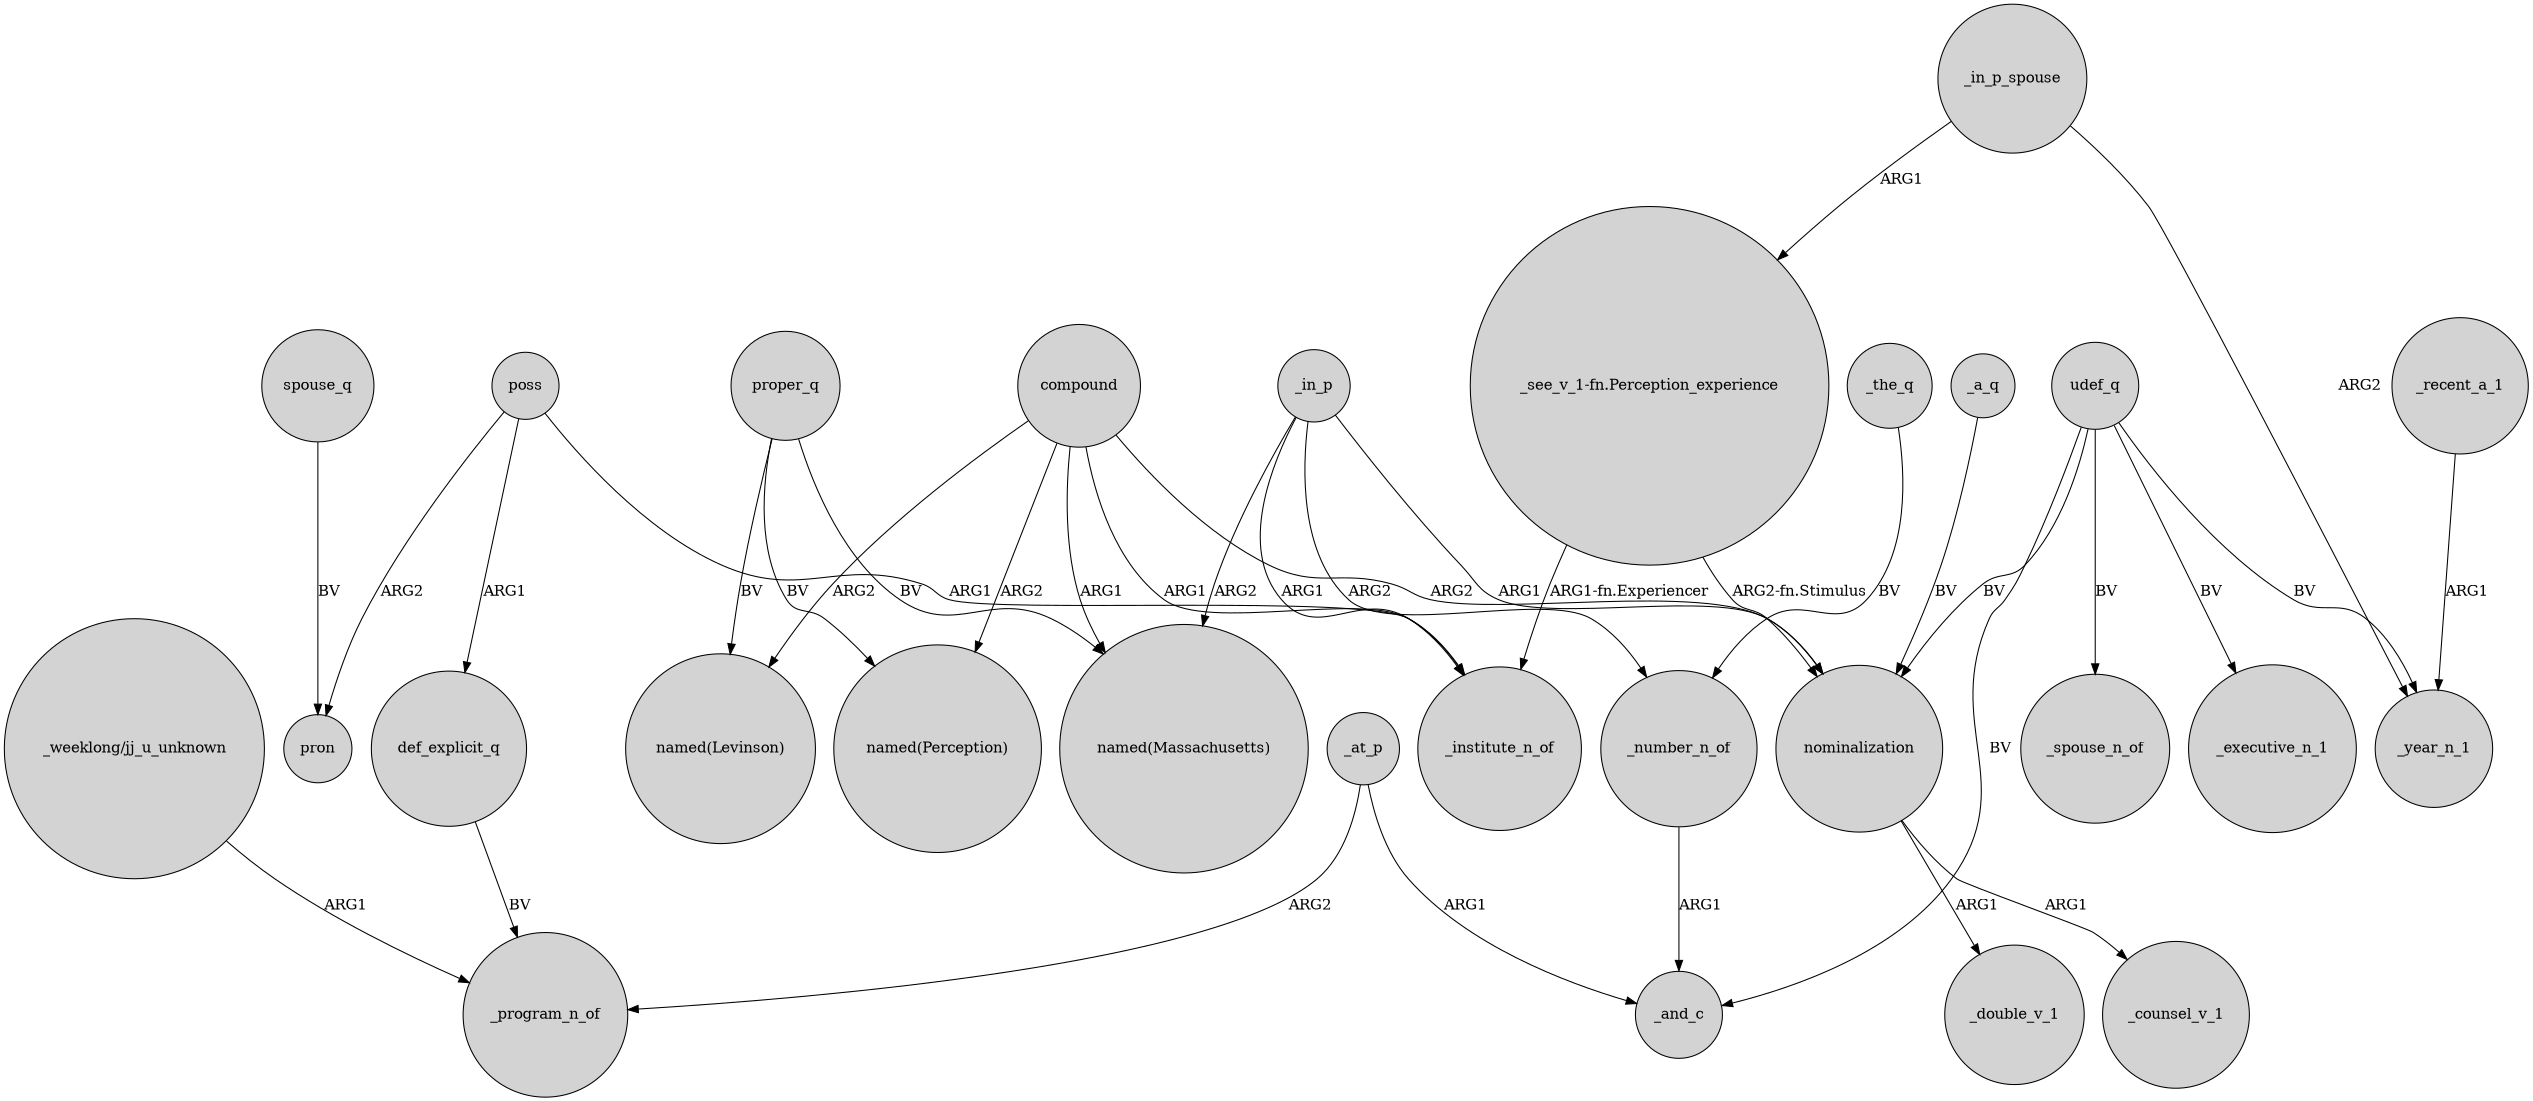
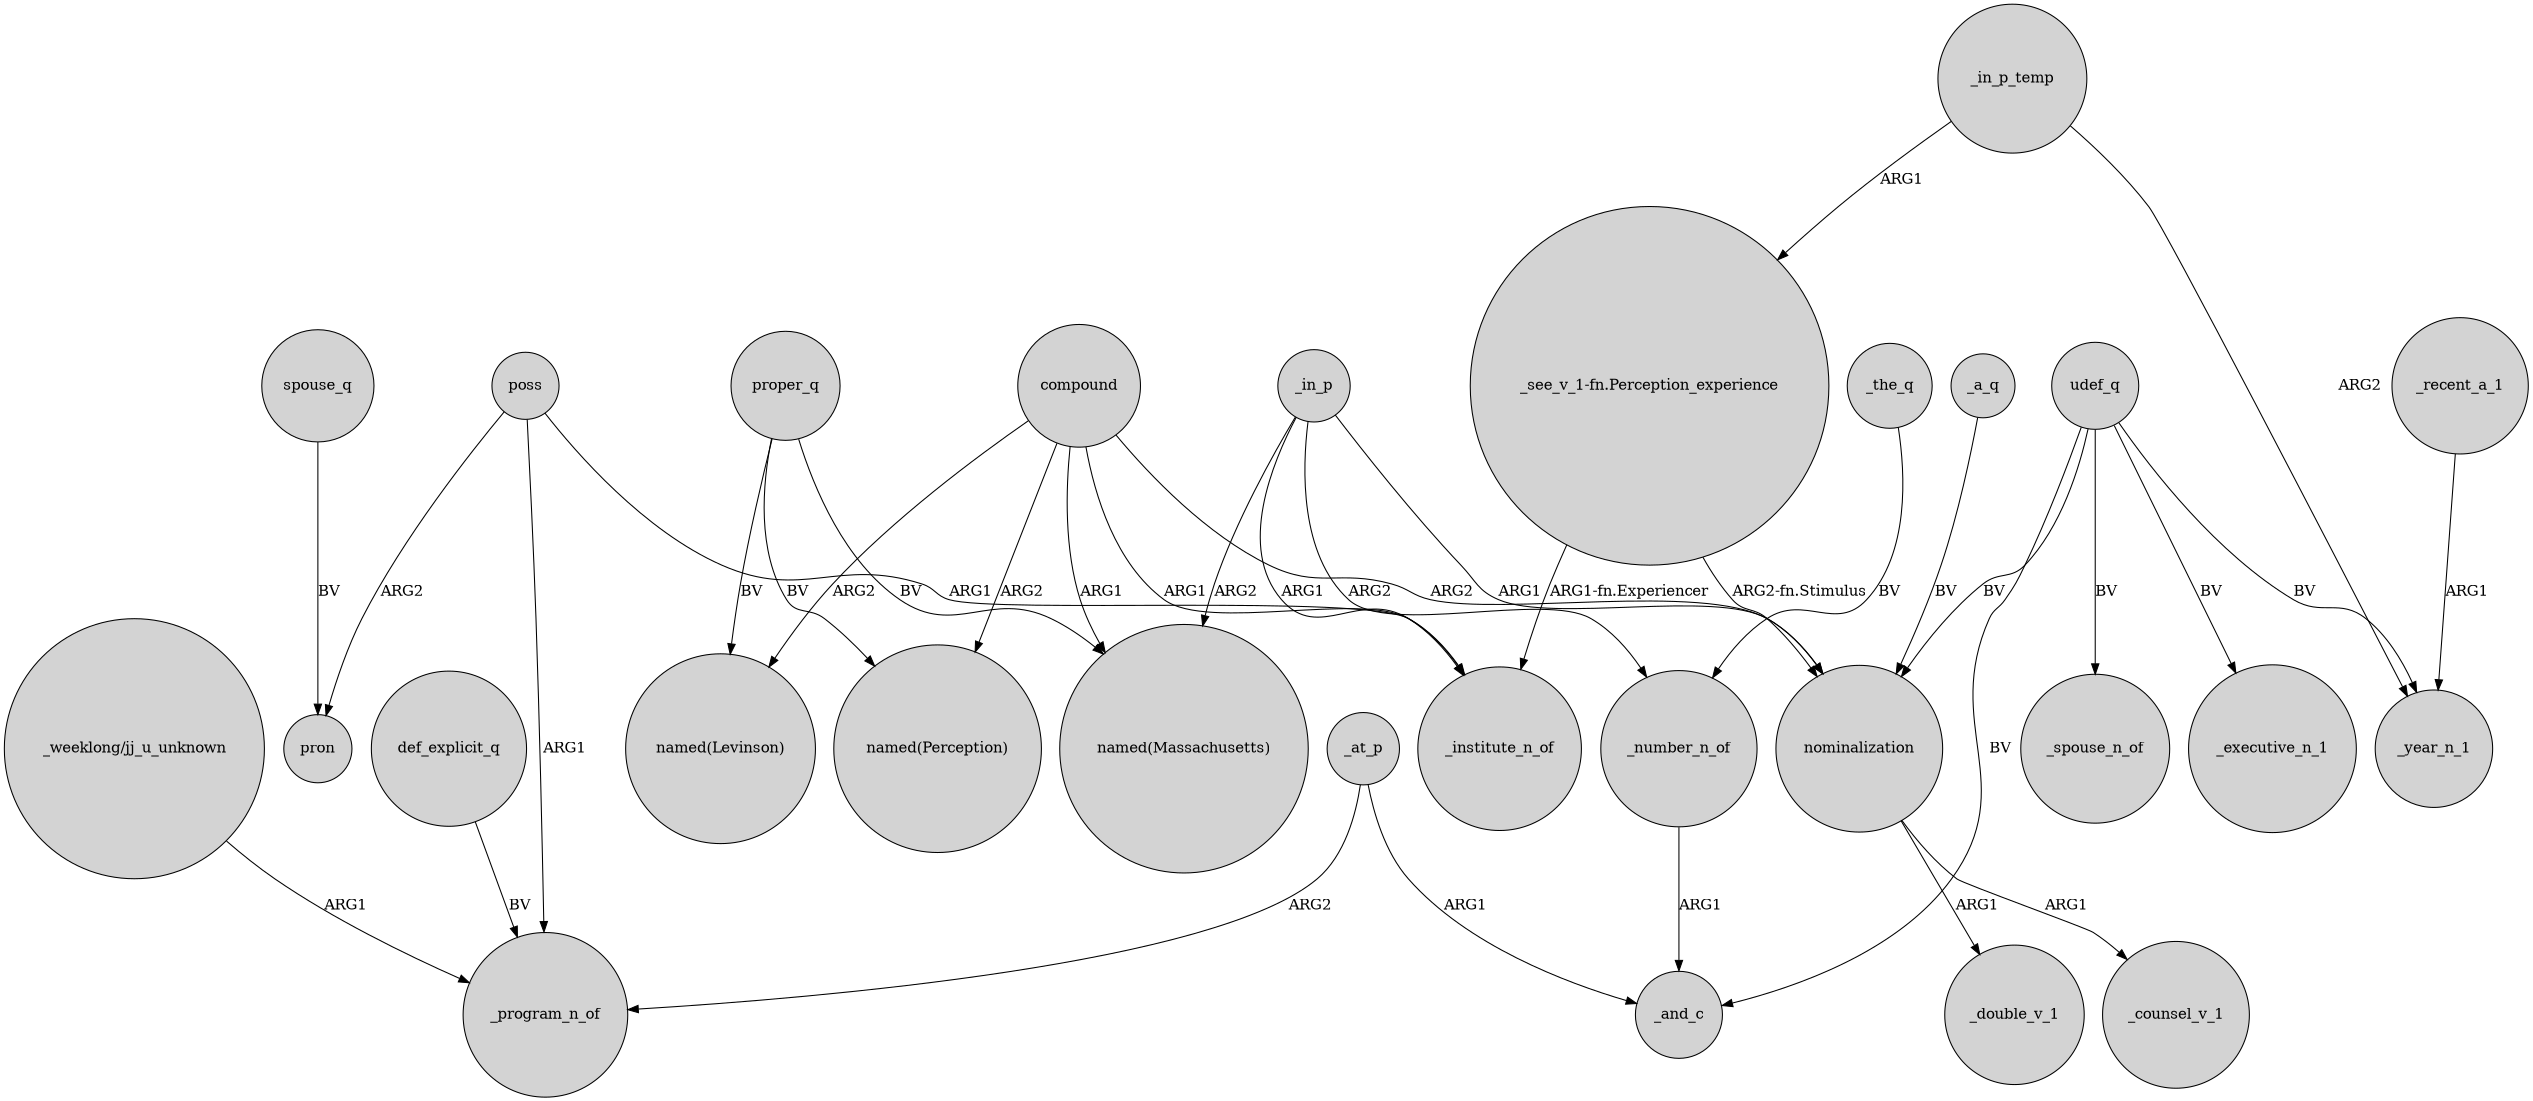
node "_in_p_spouse": label "_in_p_spouse" -> "_in_p_temp"
edge "poss" -> "def_explicit_q": now "poss" -> "_program_n_of"
